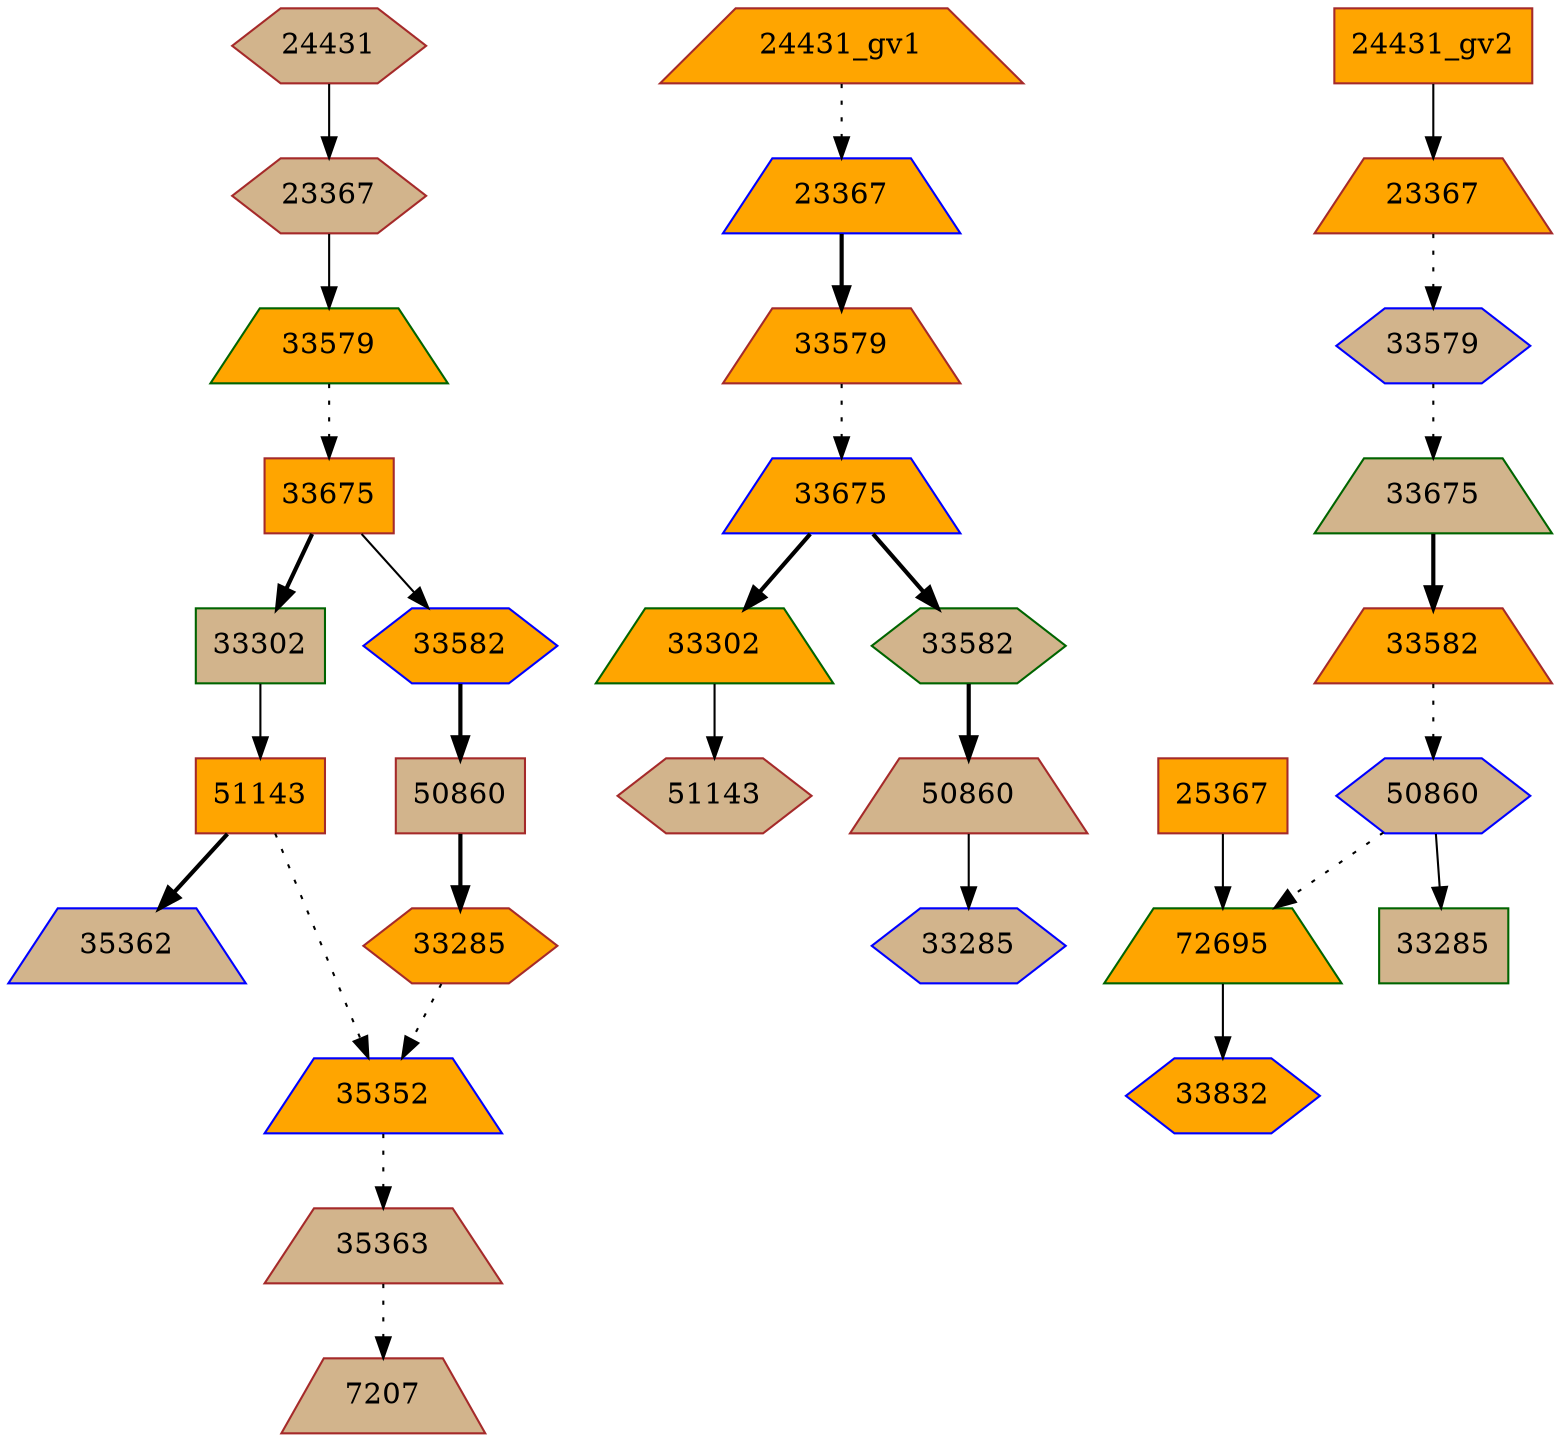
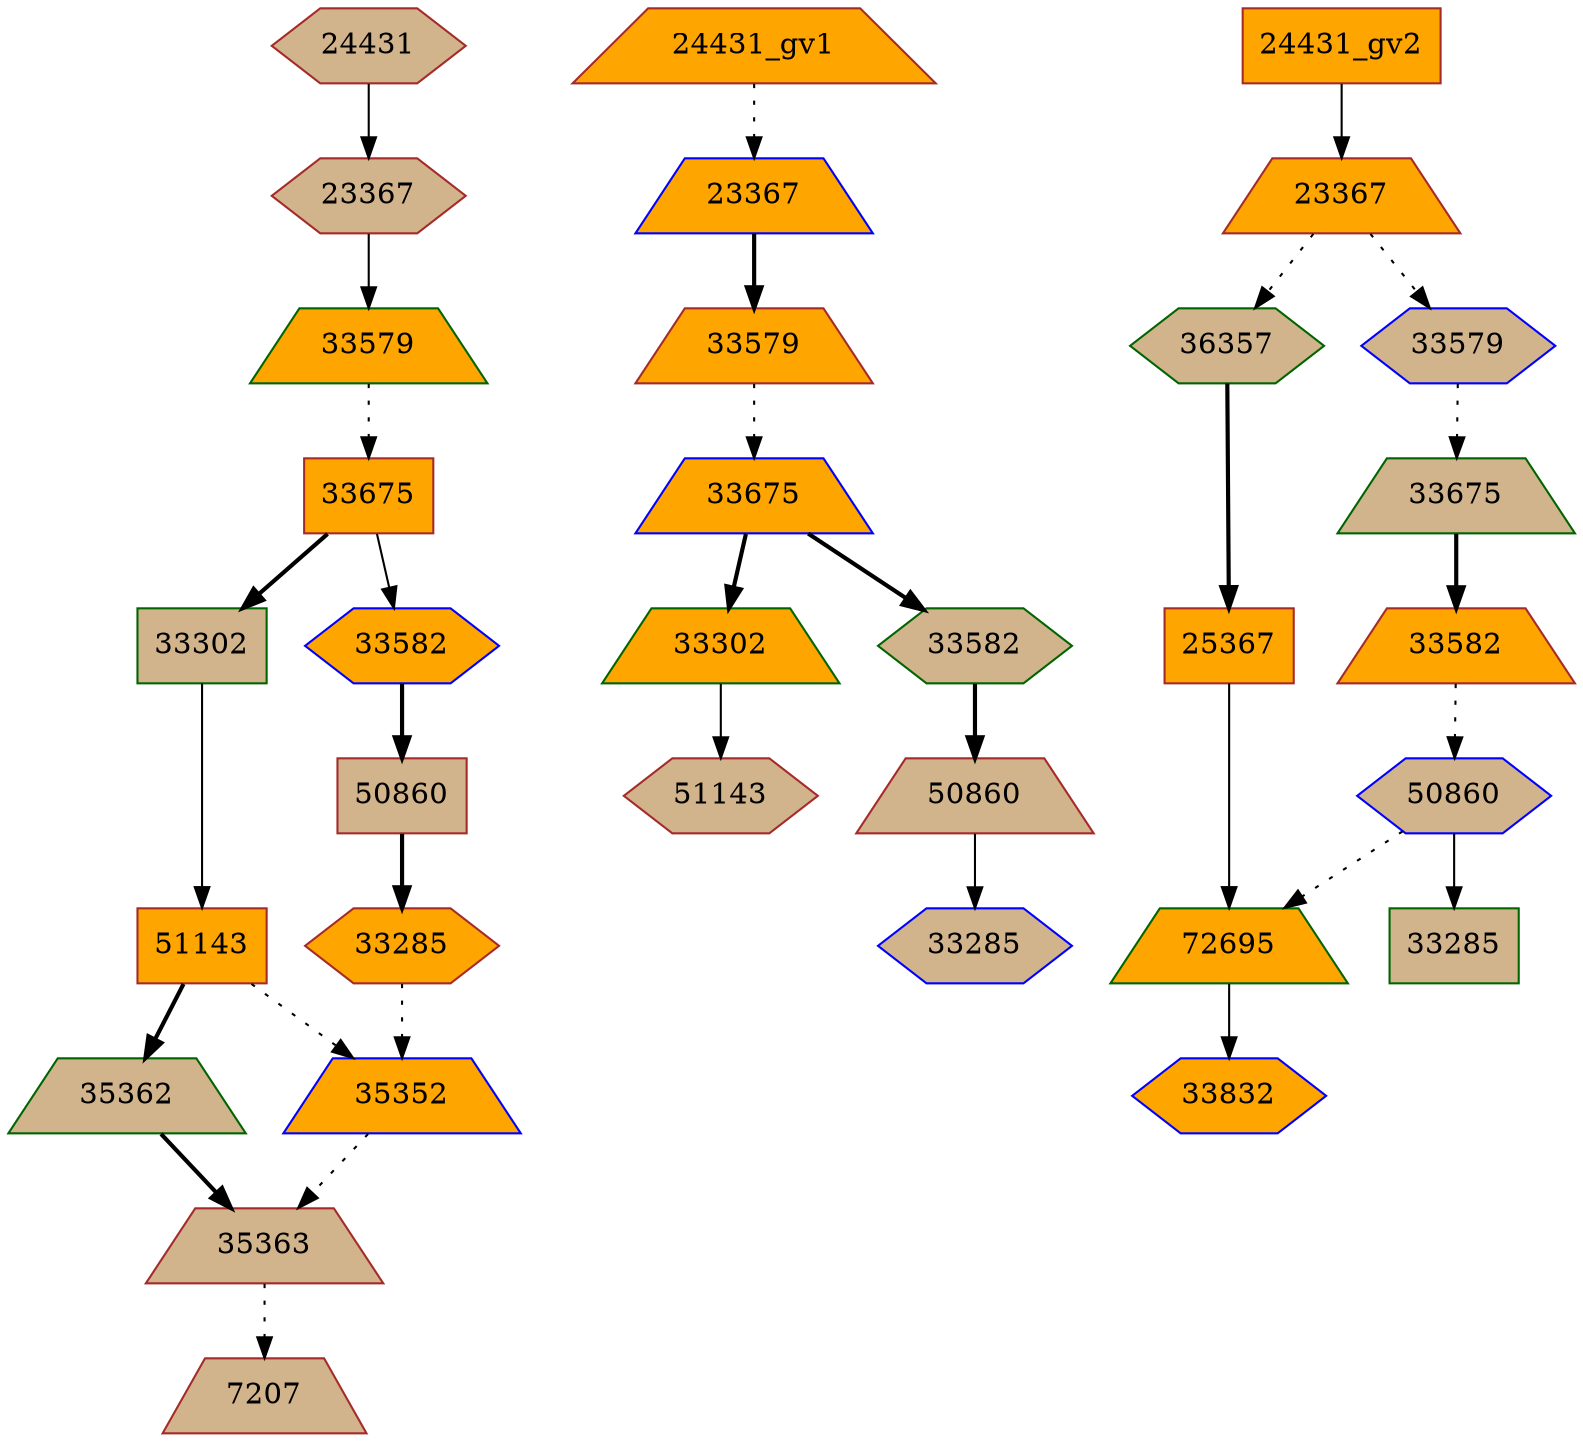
node "36357": added
node "35362": color blue -> darkgreen
edge "35362" -> "35363": added
